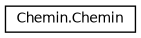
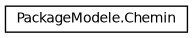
node "Chemin.Chemin": label "Chemin.Chemin" -> "PackageModele.Chemin"
